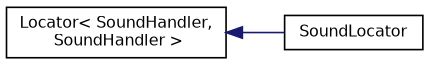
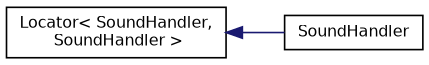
node "SoundLocator": label "SoundLocator" -> "SoundHandler"
